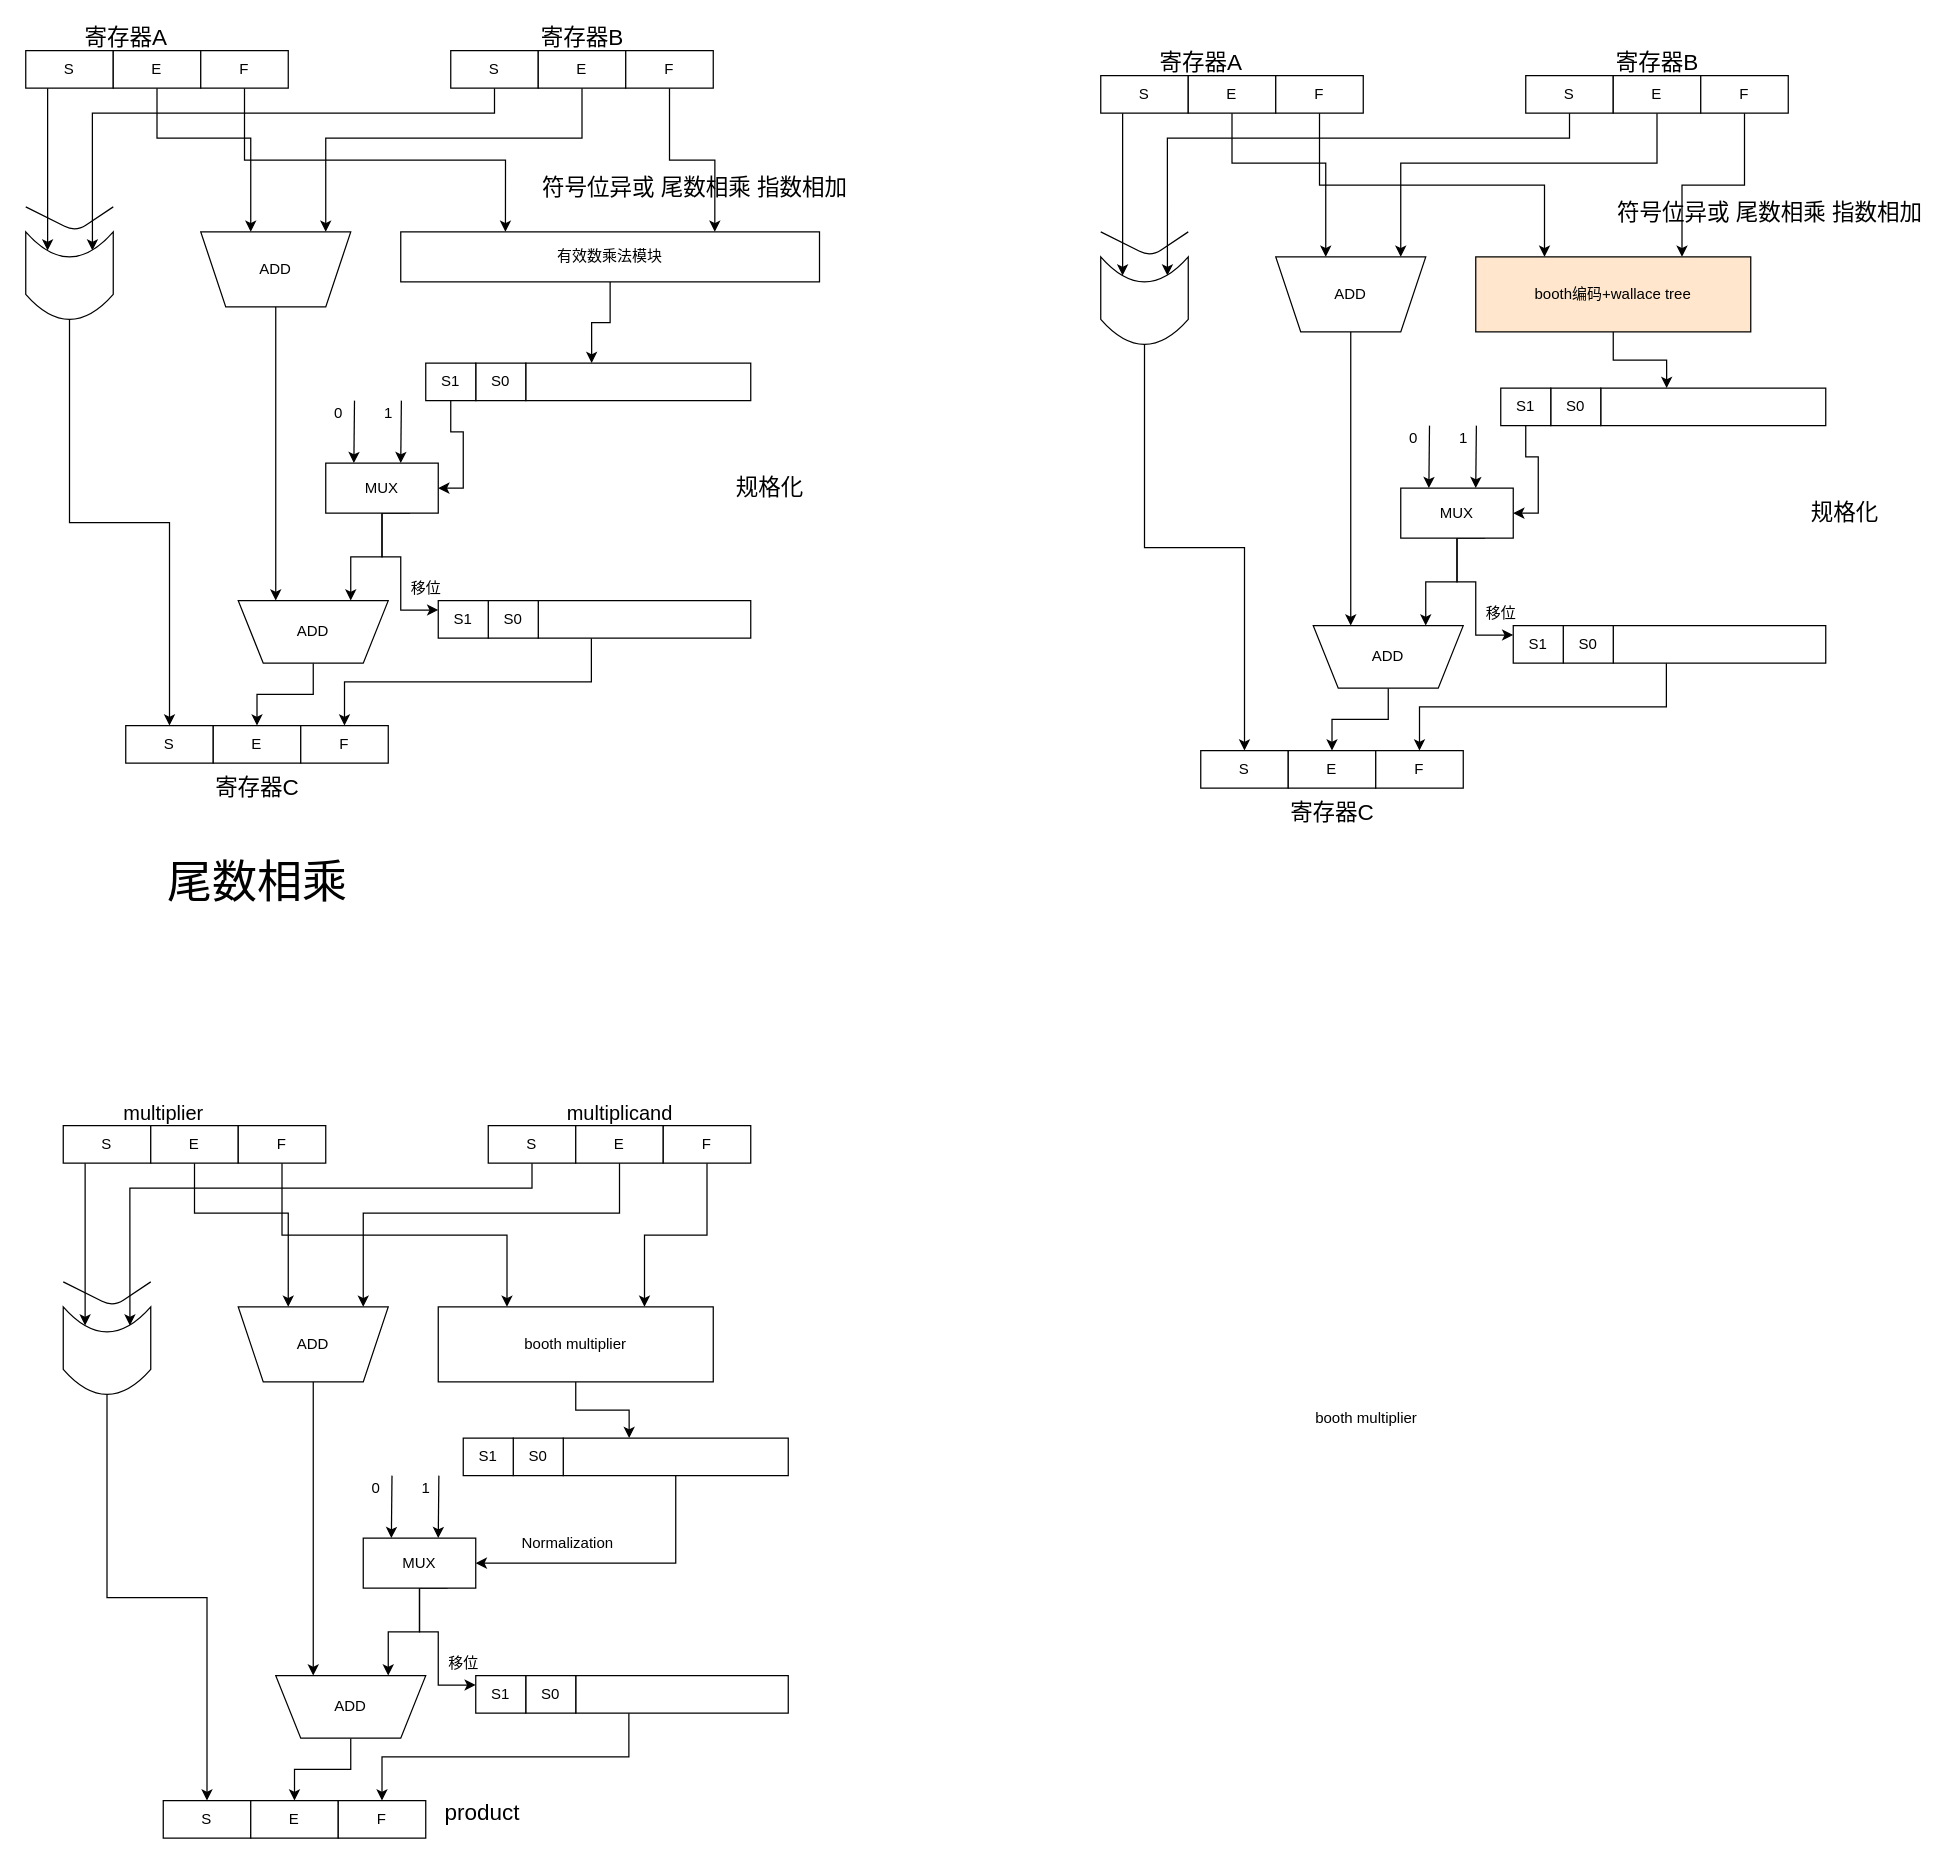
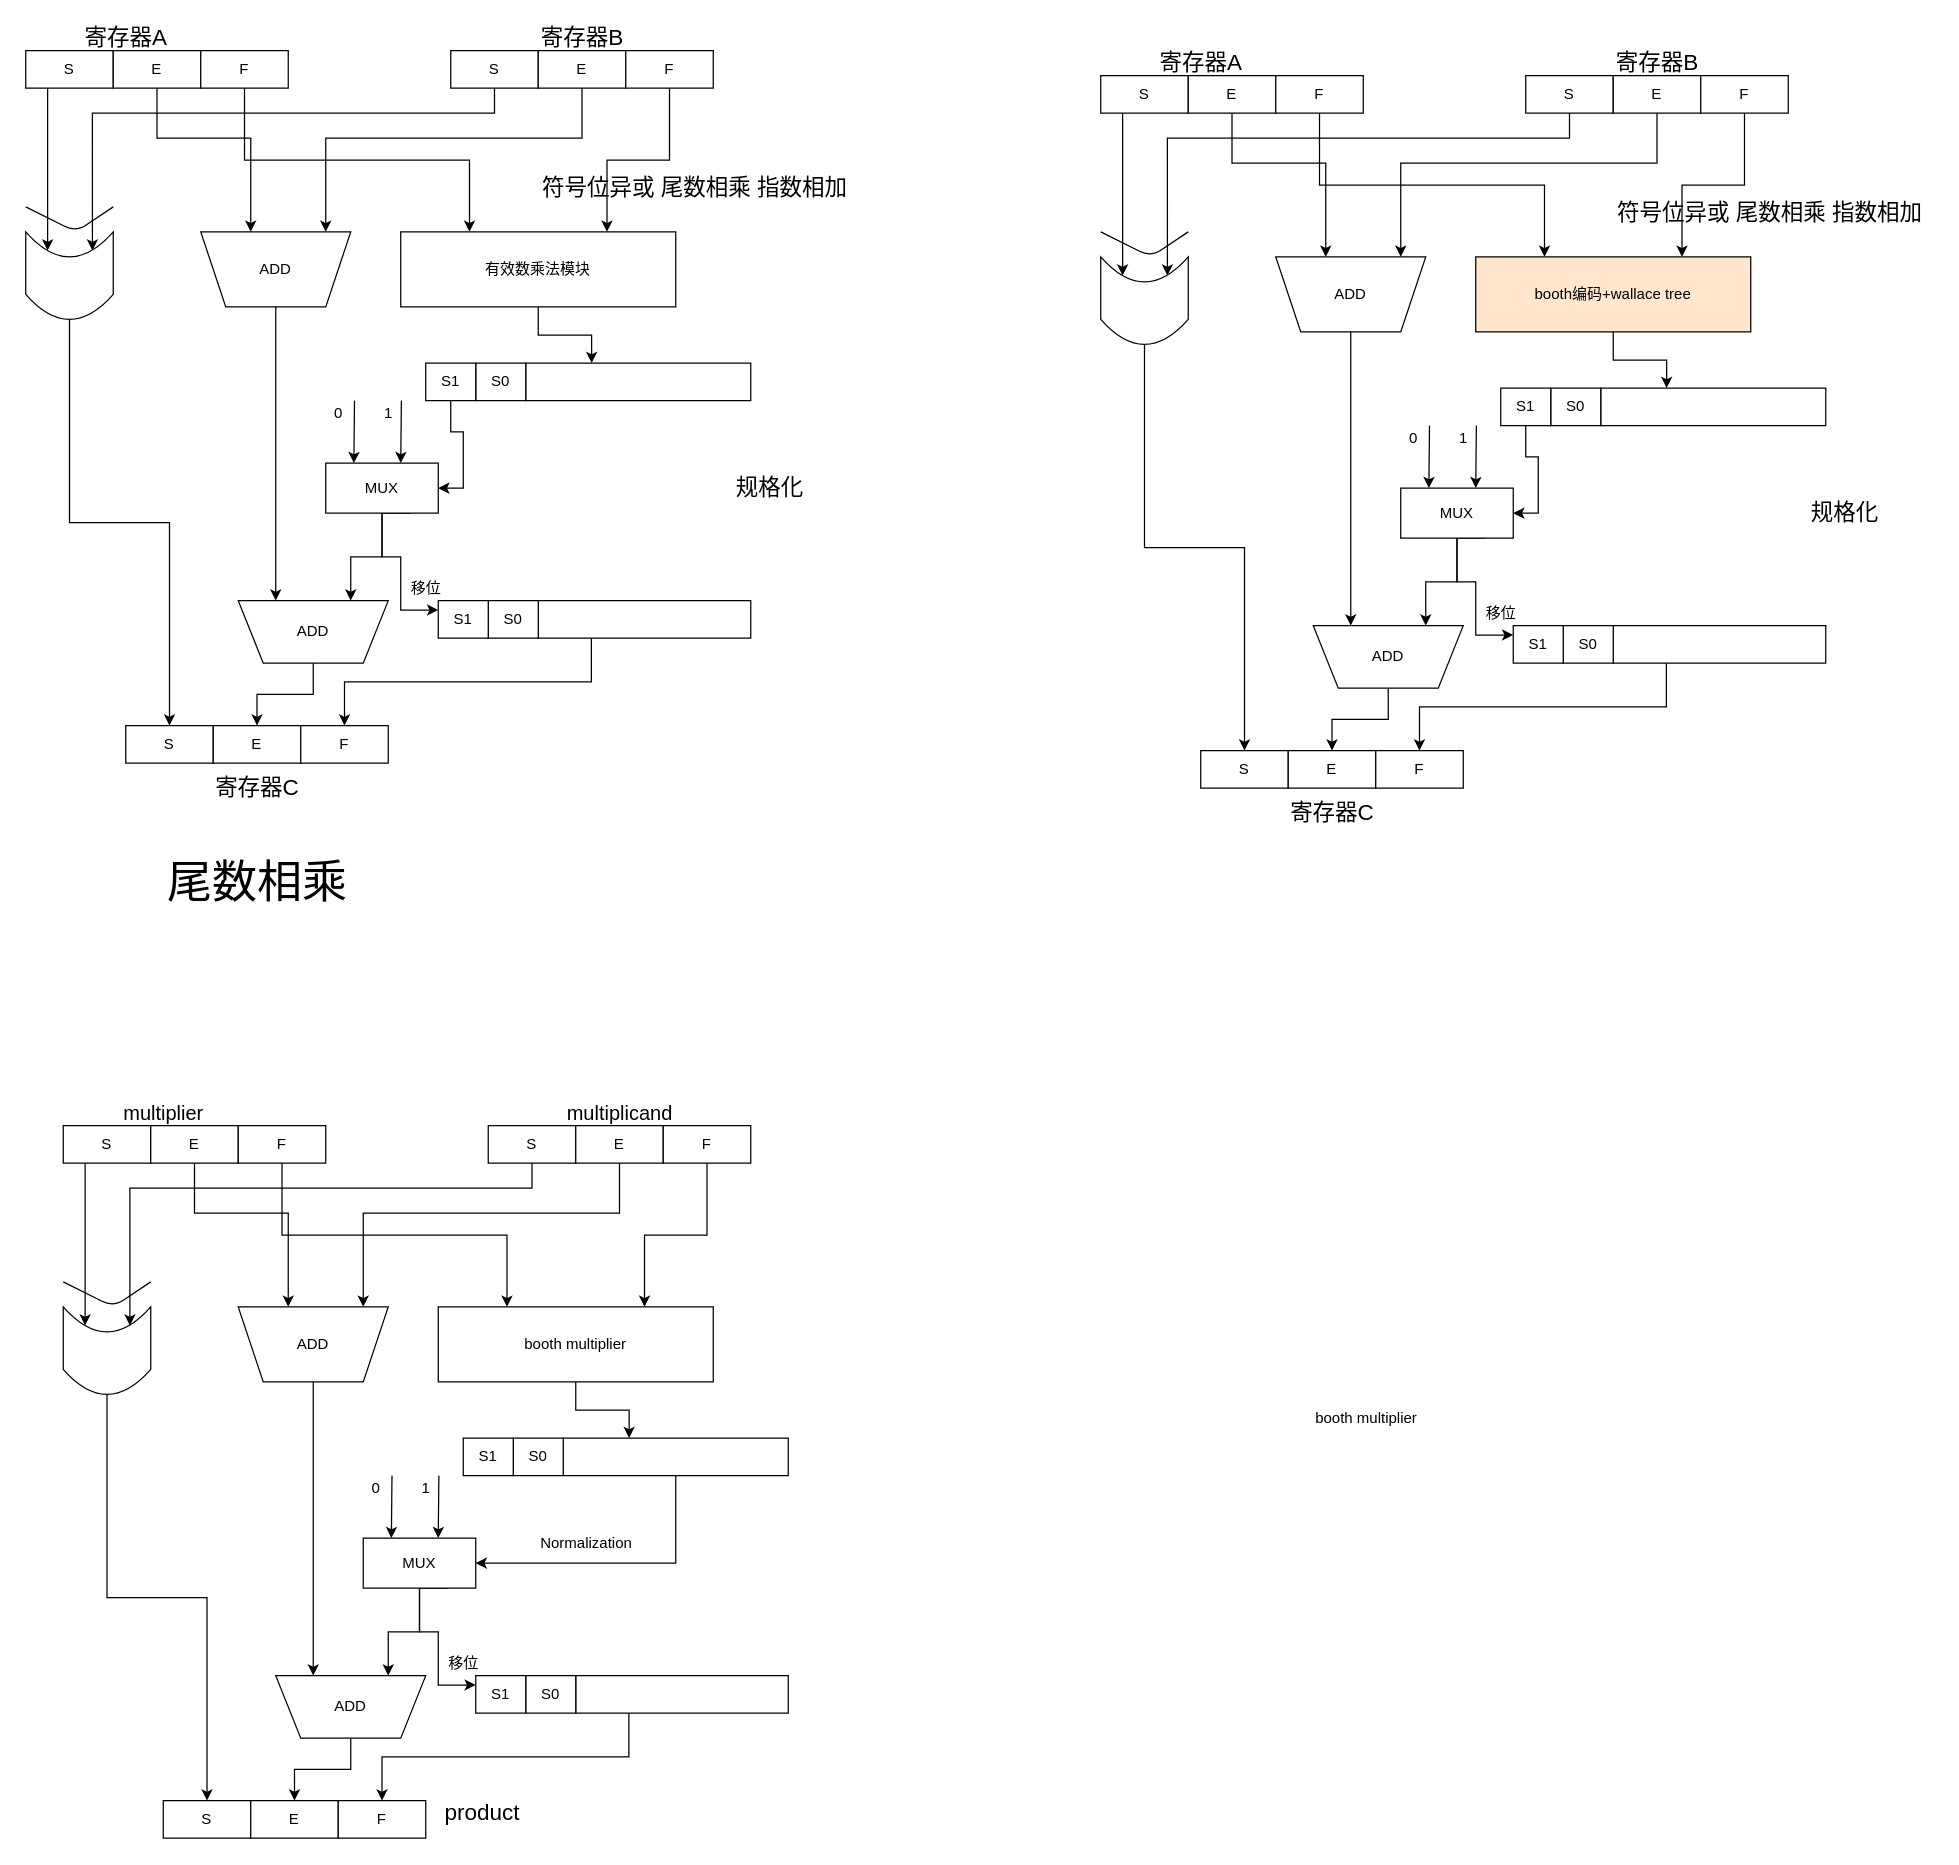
node "有效数乘法模块": size 419x50 -> 275x75
node "Normalization": moved (582, 1544) -> (601, 1544)
